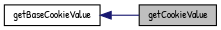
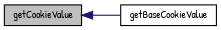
edge "getCookieValue" -> "getBaseCookieValue": reversed
